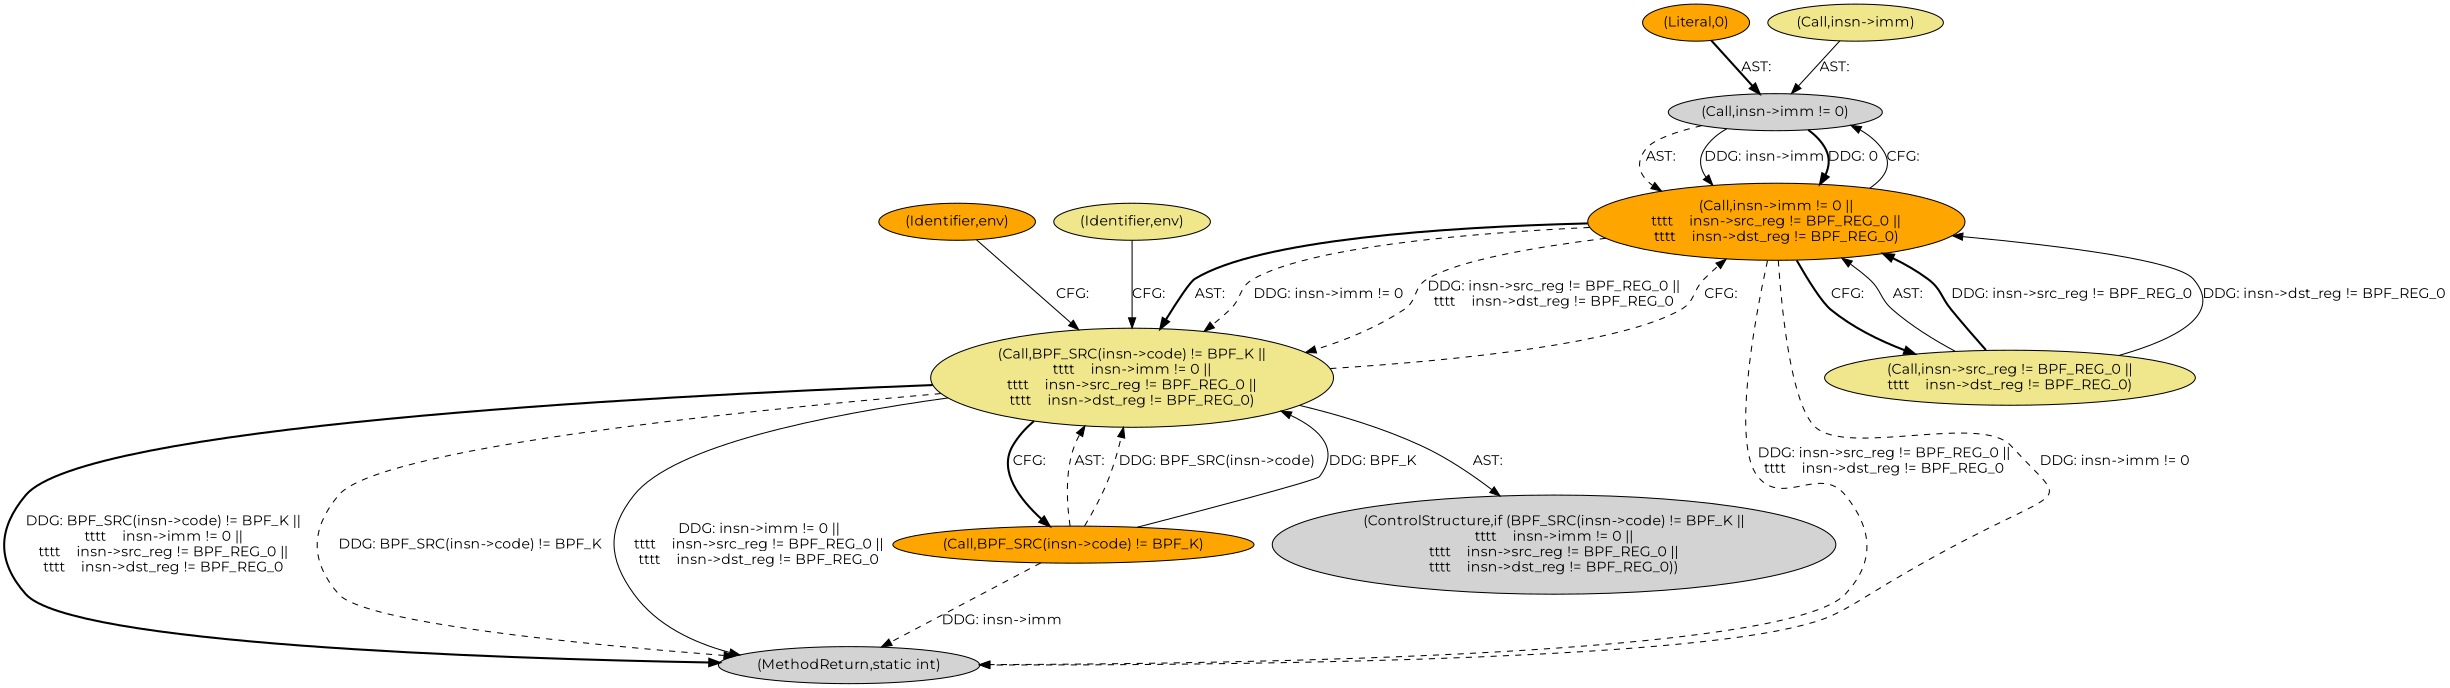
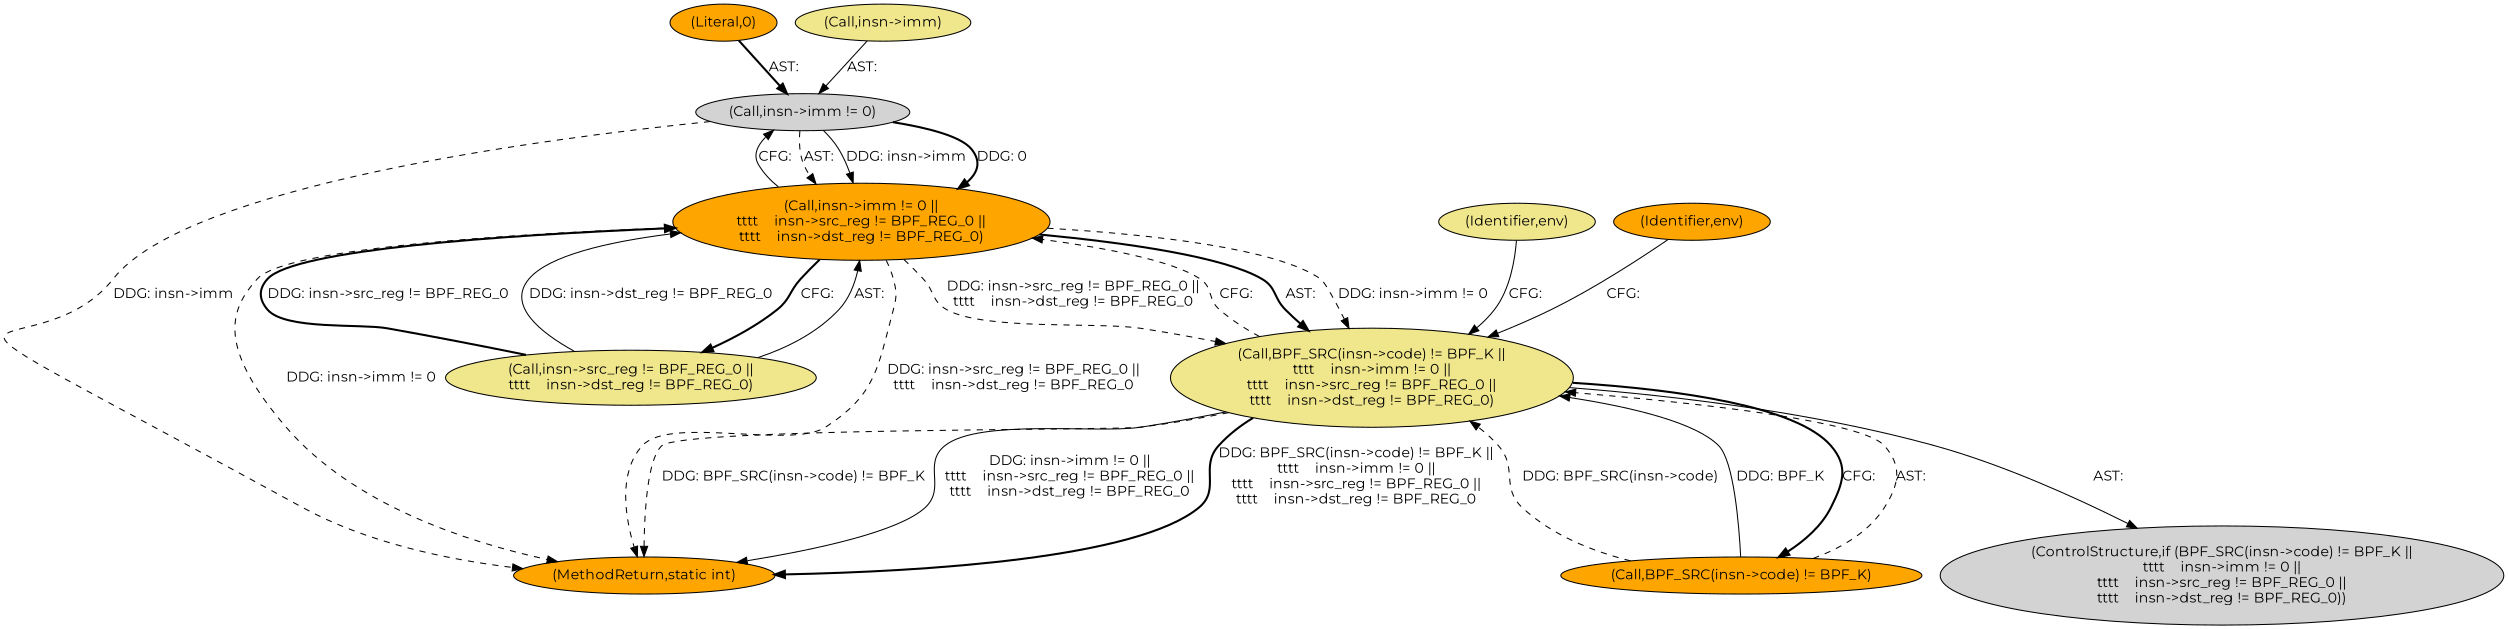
edge "(Call,BPF_SRC(insn->code) != BPF_K)" -> "(MethodReturn,static int)": now "(Call,insn->imm != 0)" -> "(MethodReturn,static int)"
node "(MethodReturn,static int)": fillcolor lightgrey -> orange
